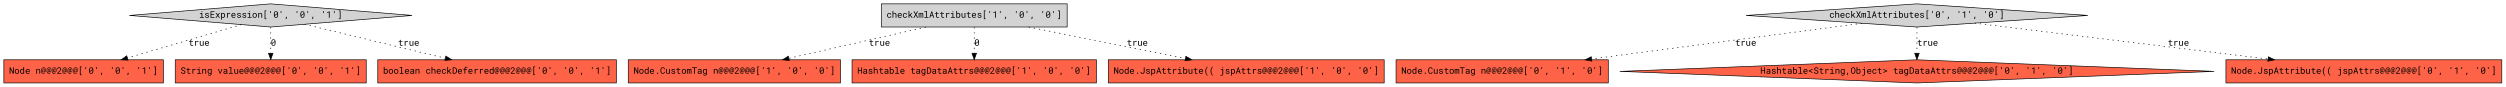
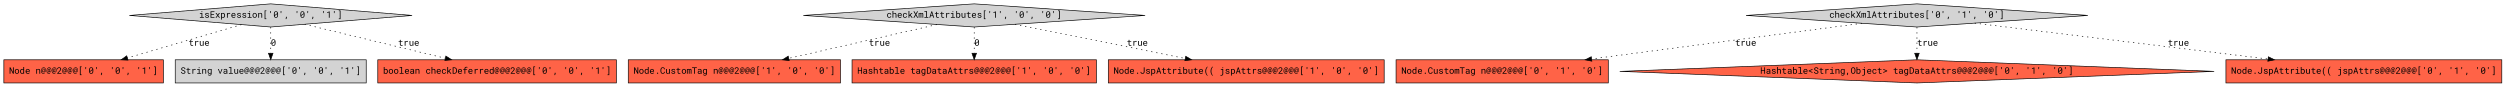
node "checkXmlAttributes['1', '0', '0']": shape box -> diamond
node "String value@@@2@@@['0', '0', '1']": fillcolor tomato -> lightgray
